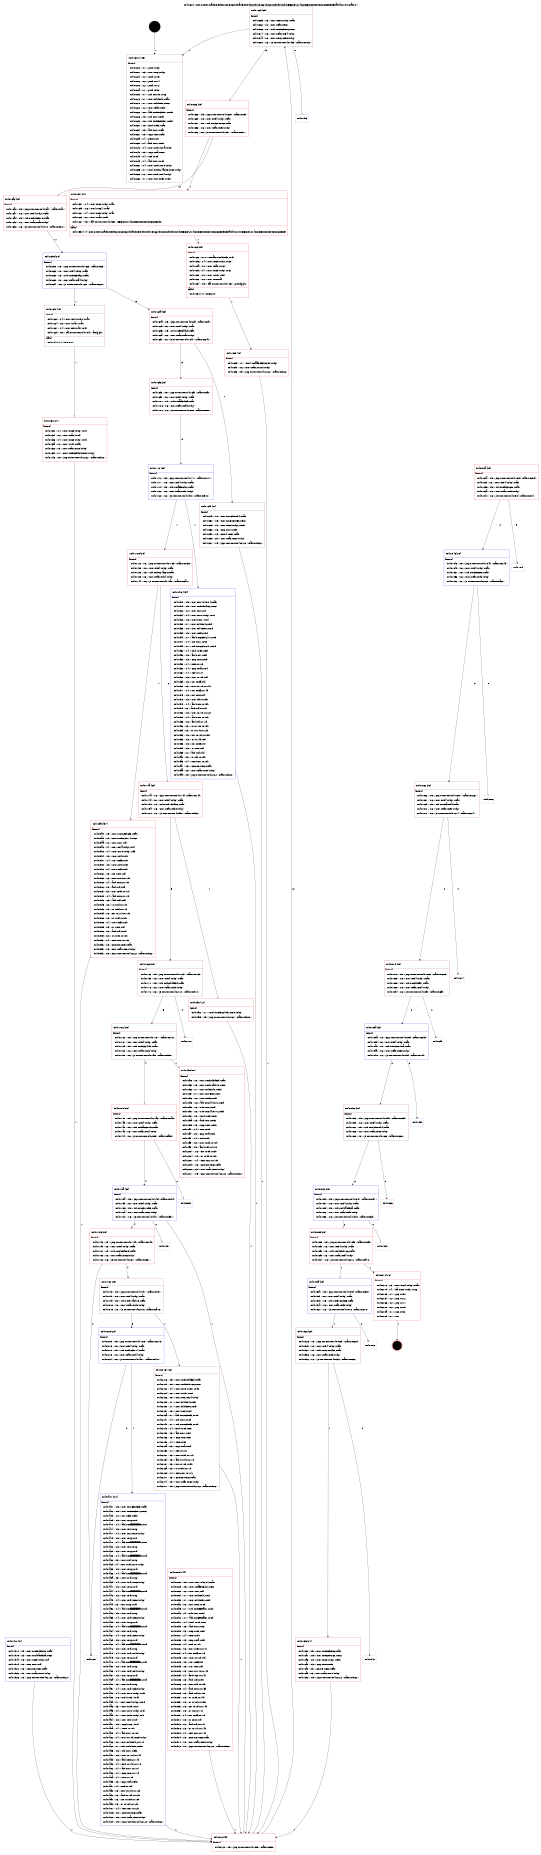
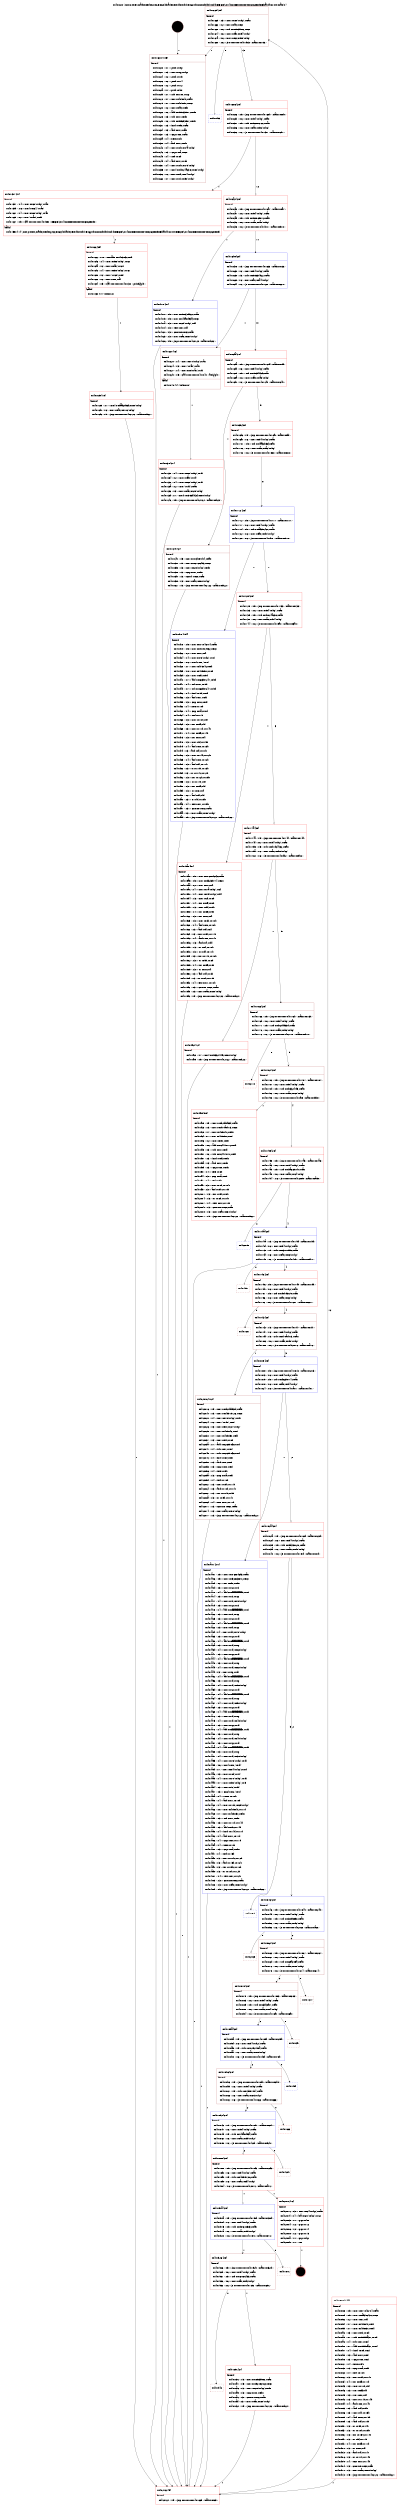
edge "0x4016a2 [28]" -> "0x401b10 [27]": added, label "1"
edge "0x40180e [28]" -> "0x401c81": now "0x40180e [28]" -> "0x40182a [28]"
